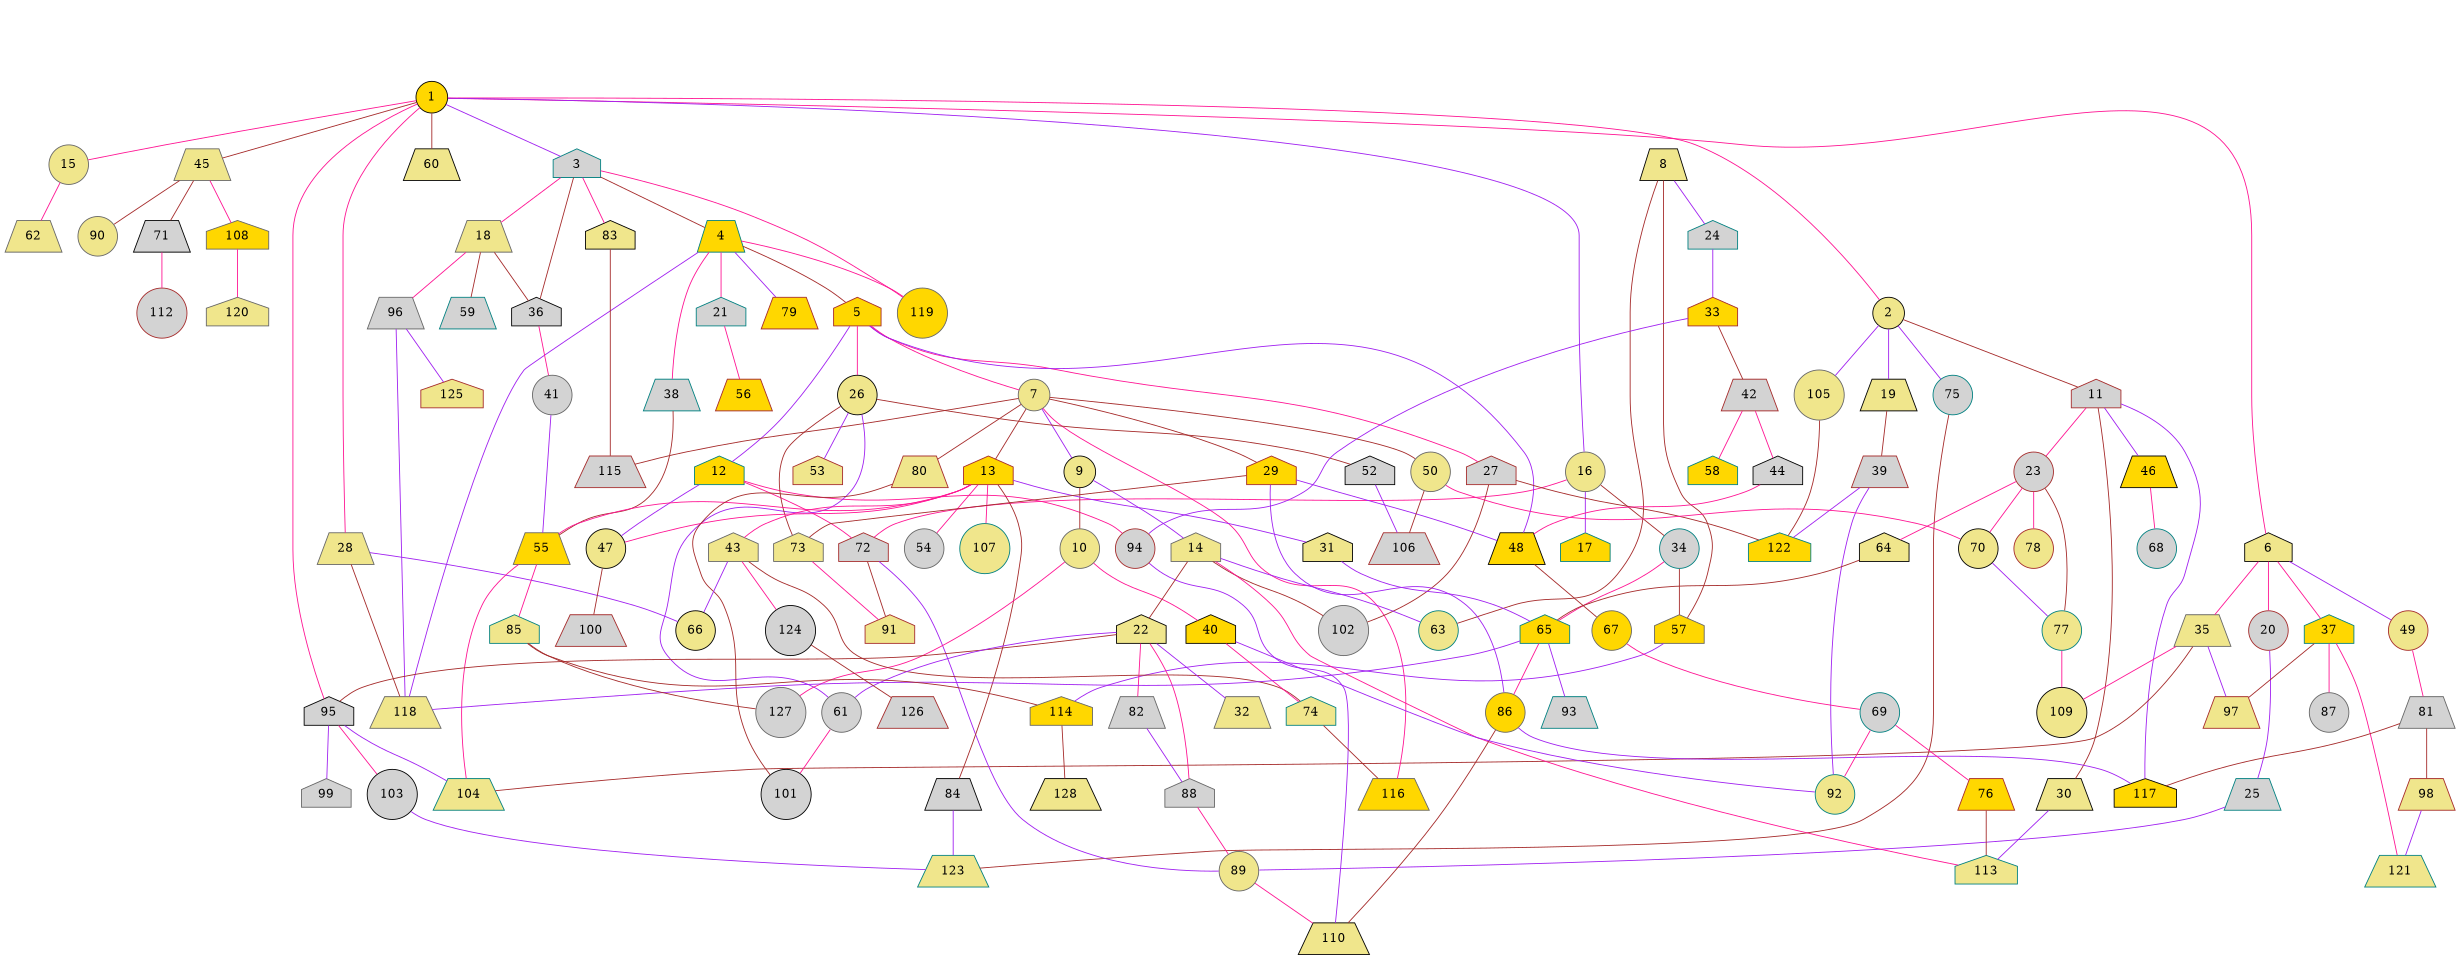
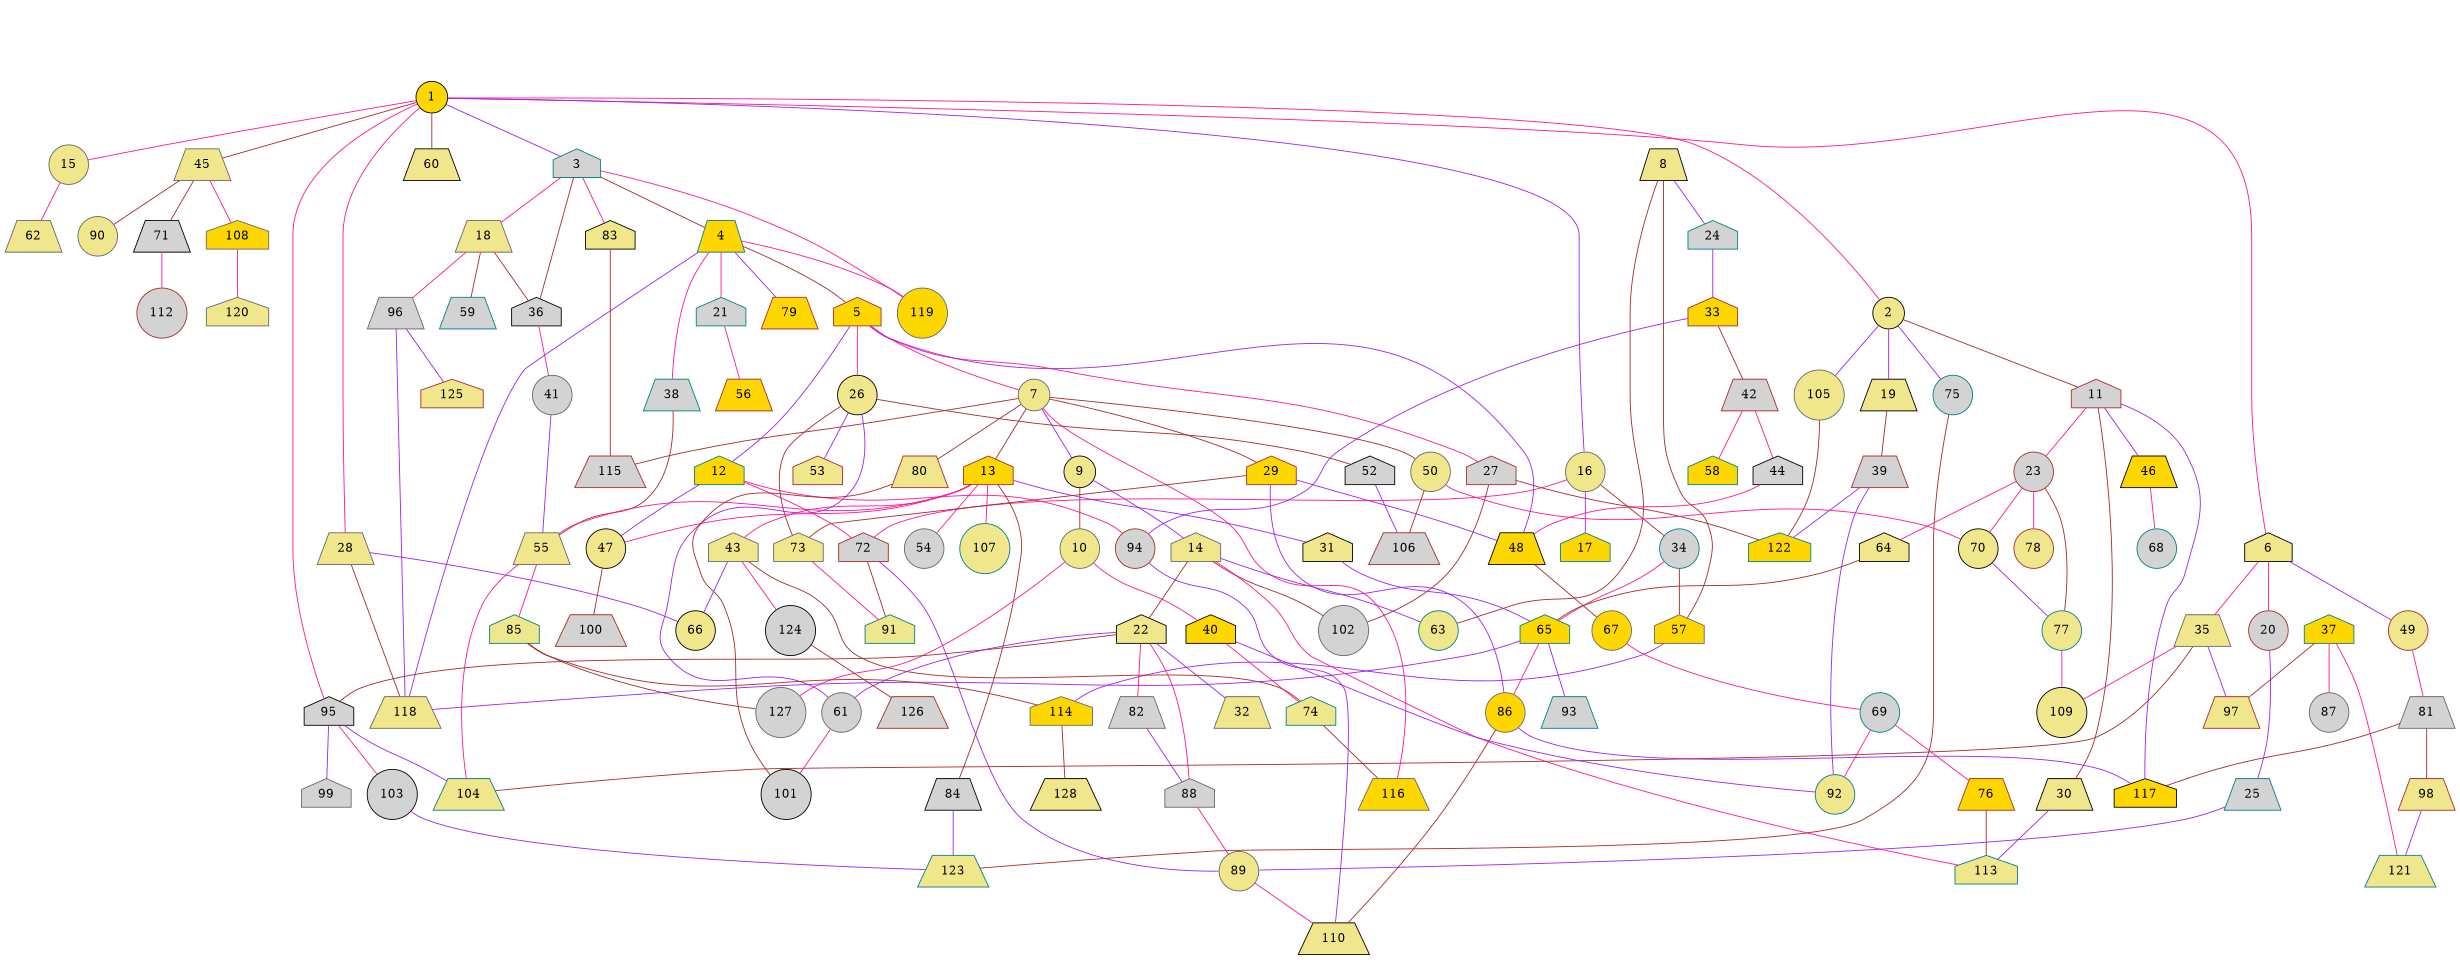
node "55": fillcolor gold -> khaki
edge "6" -- "37": removed
node "91": color brown -> teal
